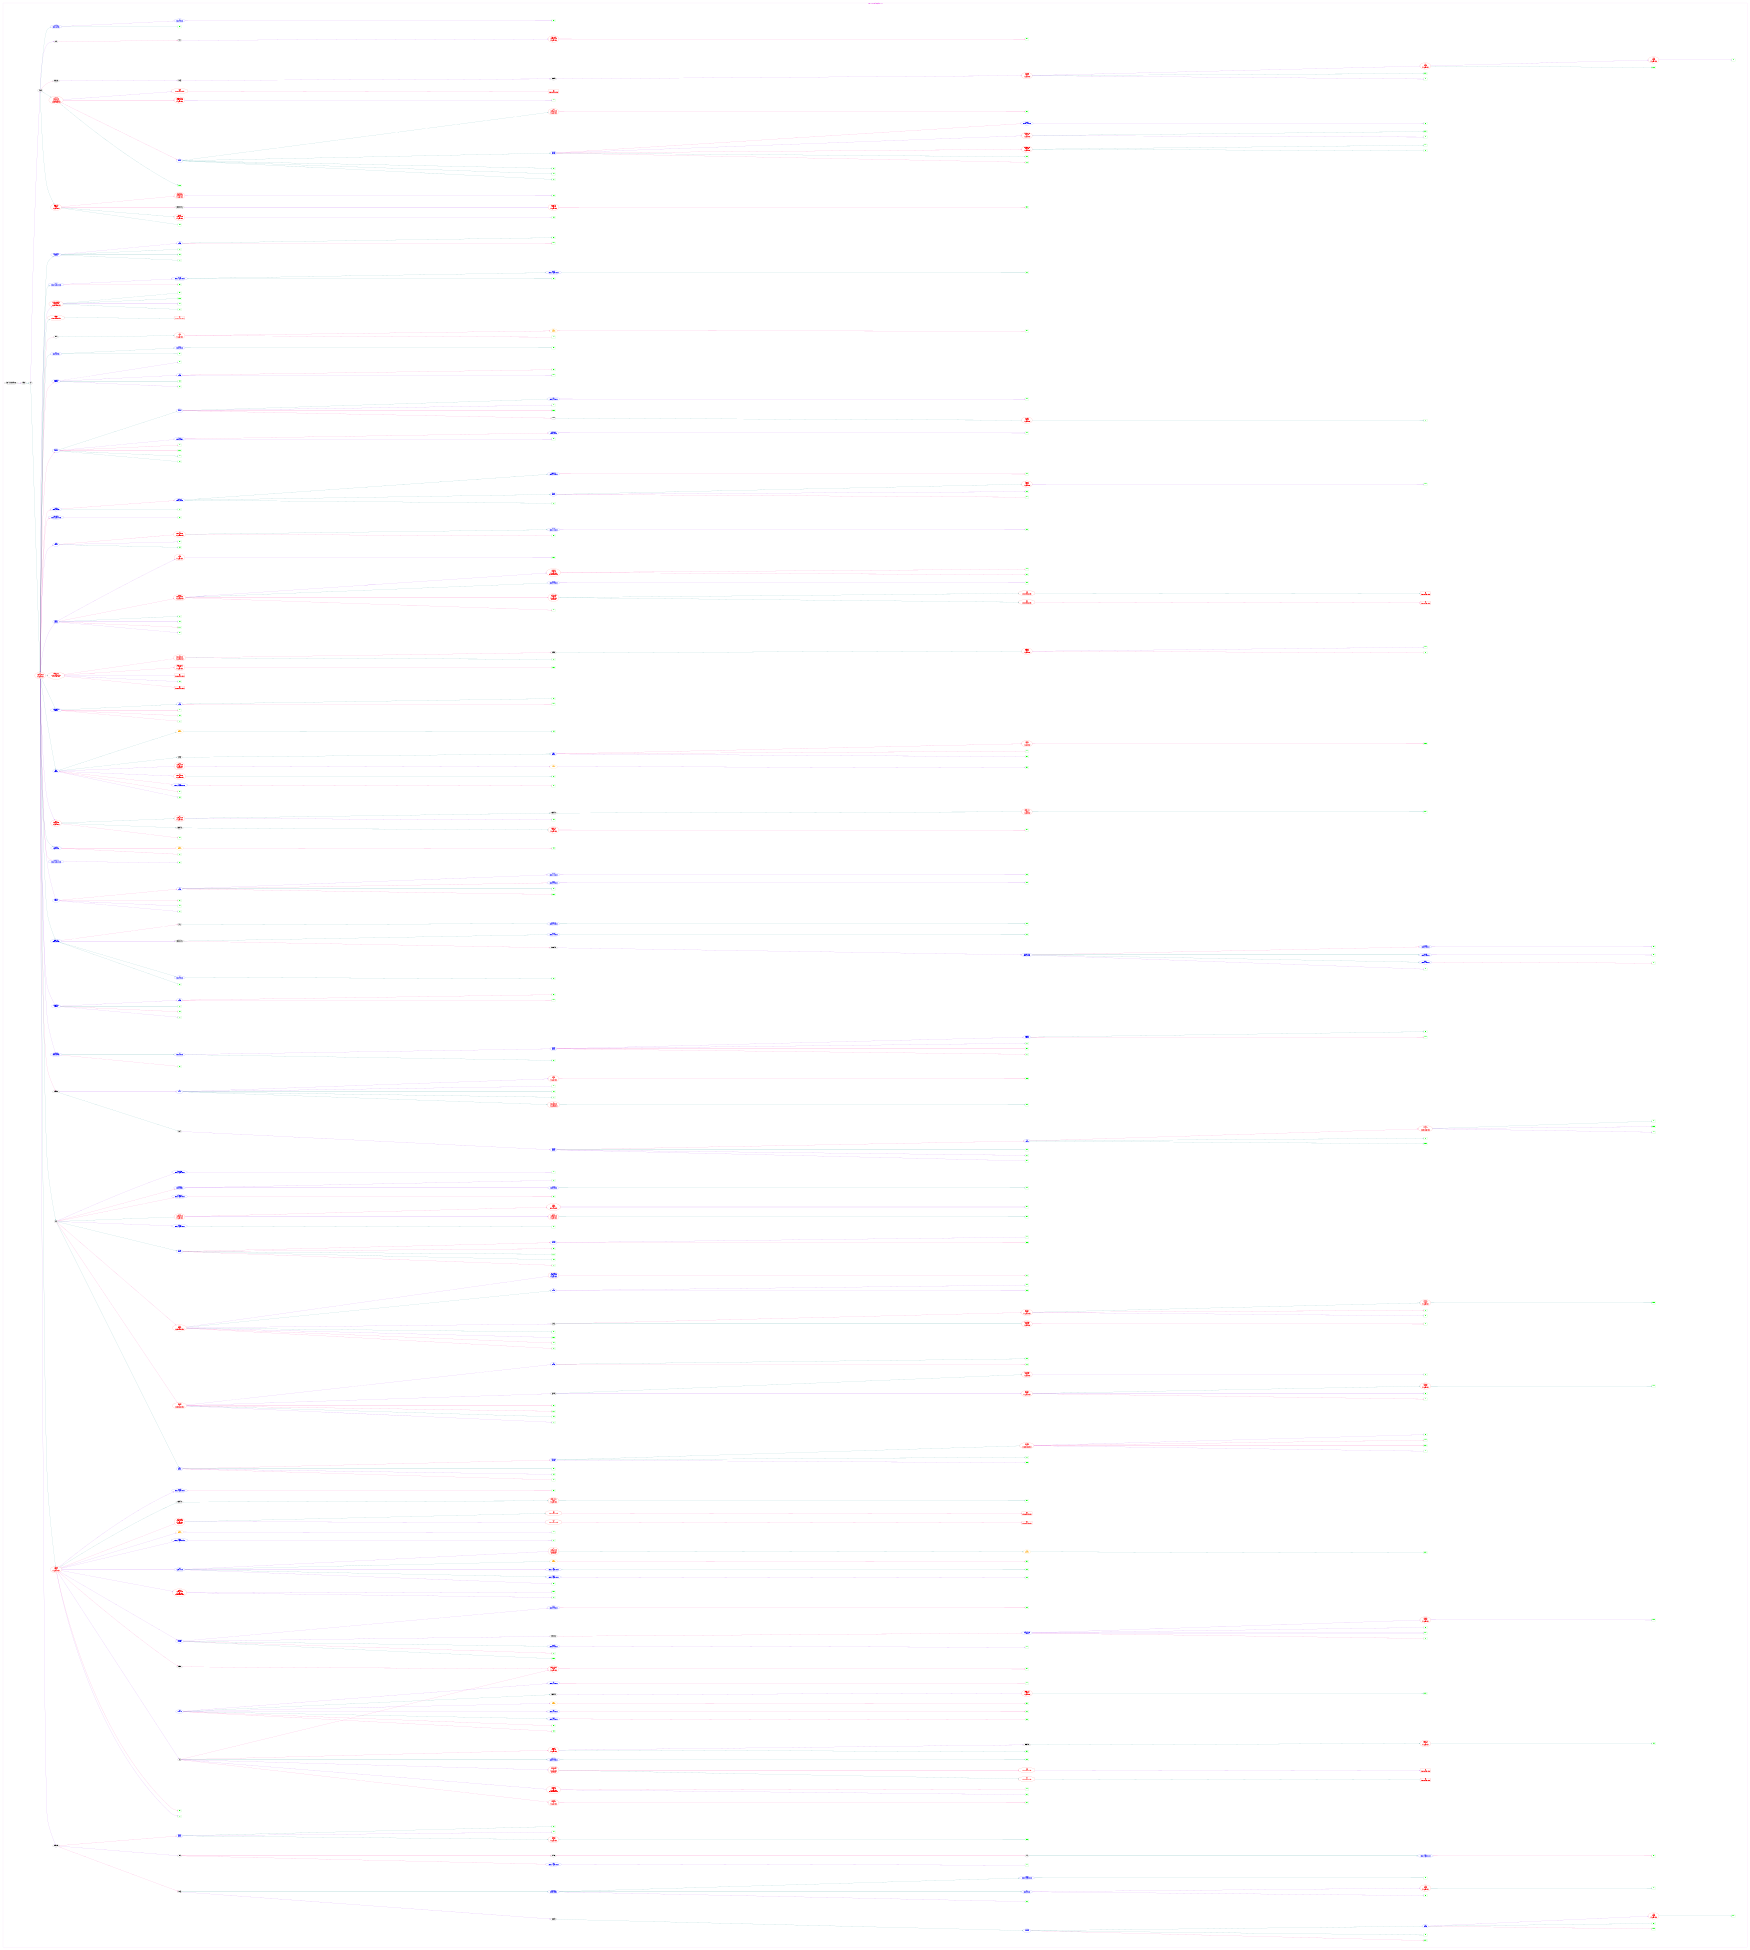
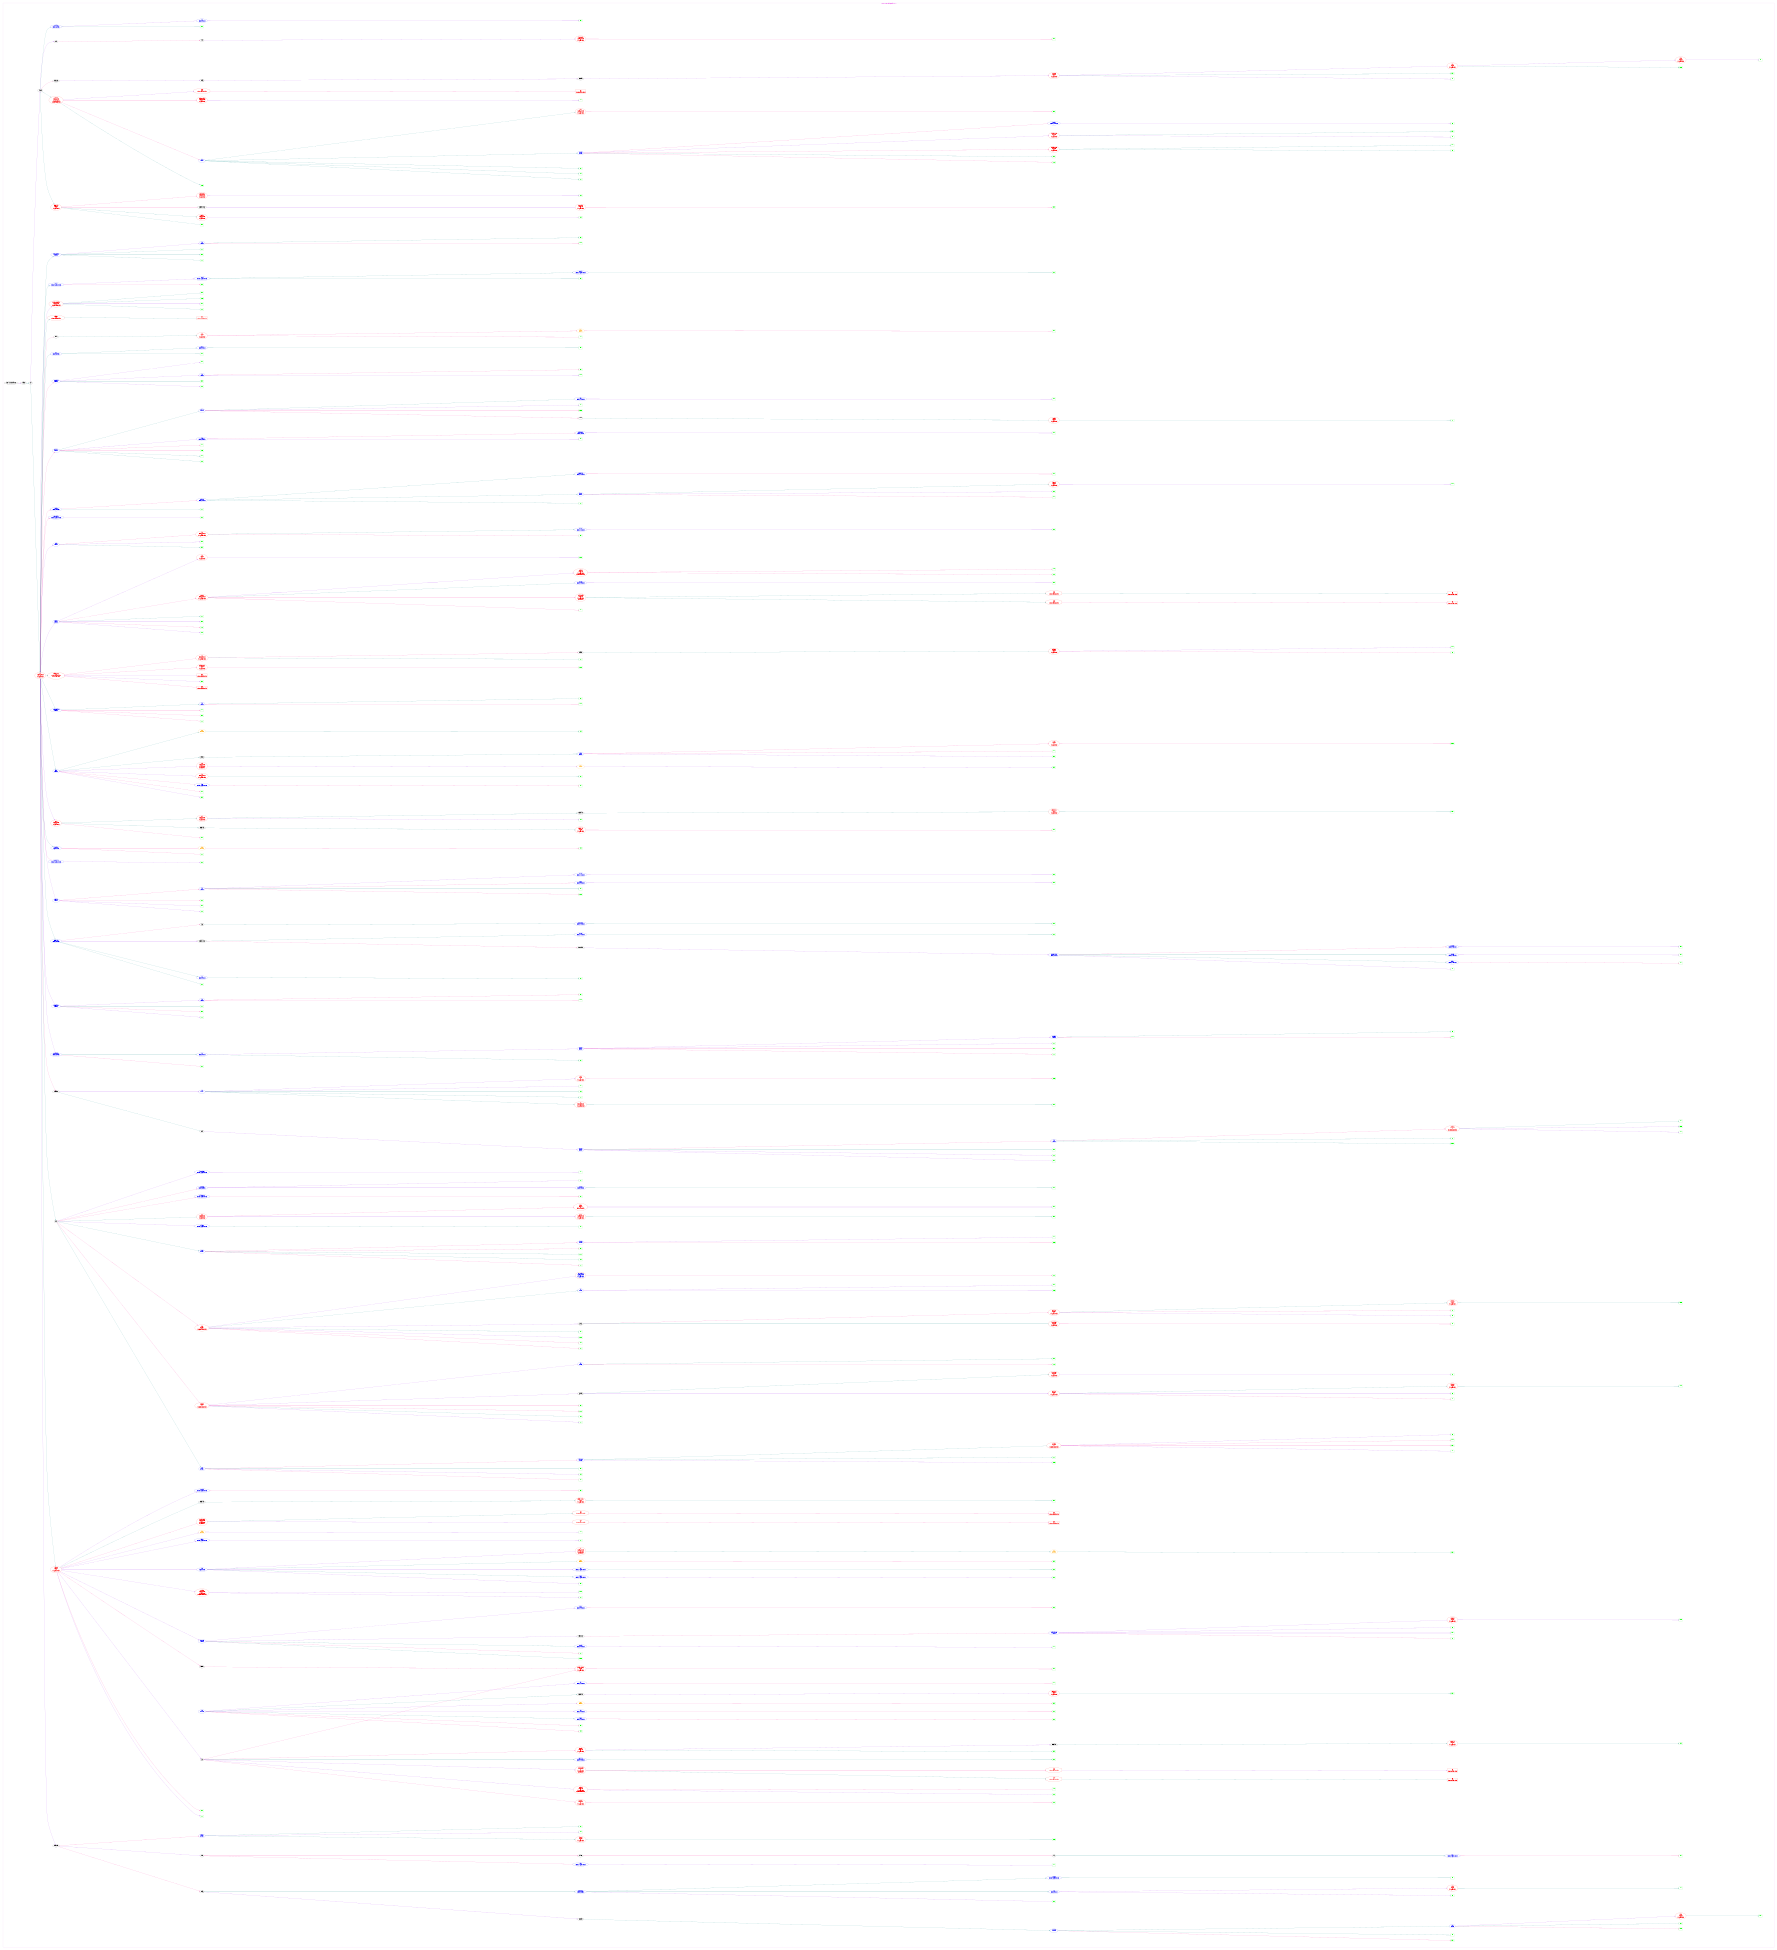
node "/types Read-Only Unexpected Resource": label "/types Read-Only Unexpected Resource" -> "/types Read-Only Singleton Resource"
node "/statkeys Read-Only Singleton Controllers": label "/statkeys Read-Only Singleton Controllers" -> "/statkeys Read-Only Singleton Resource"
